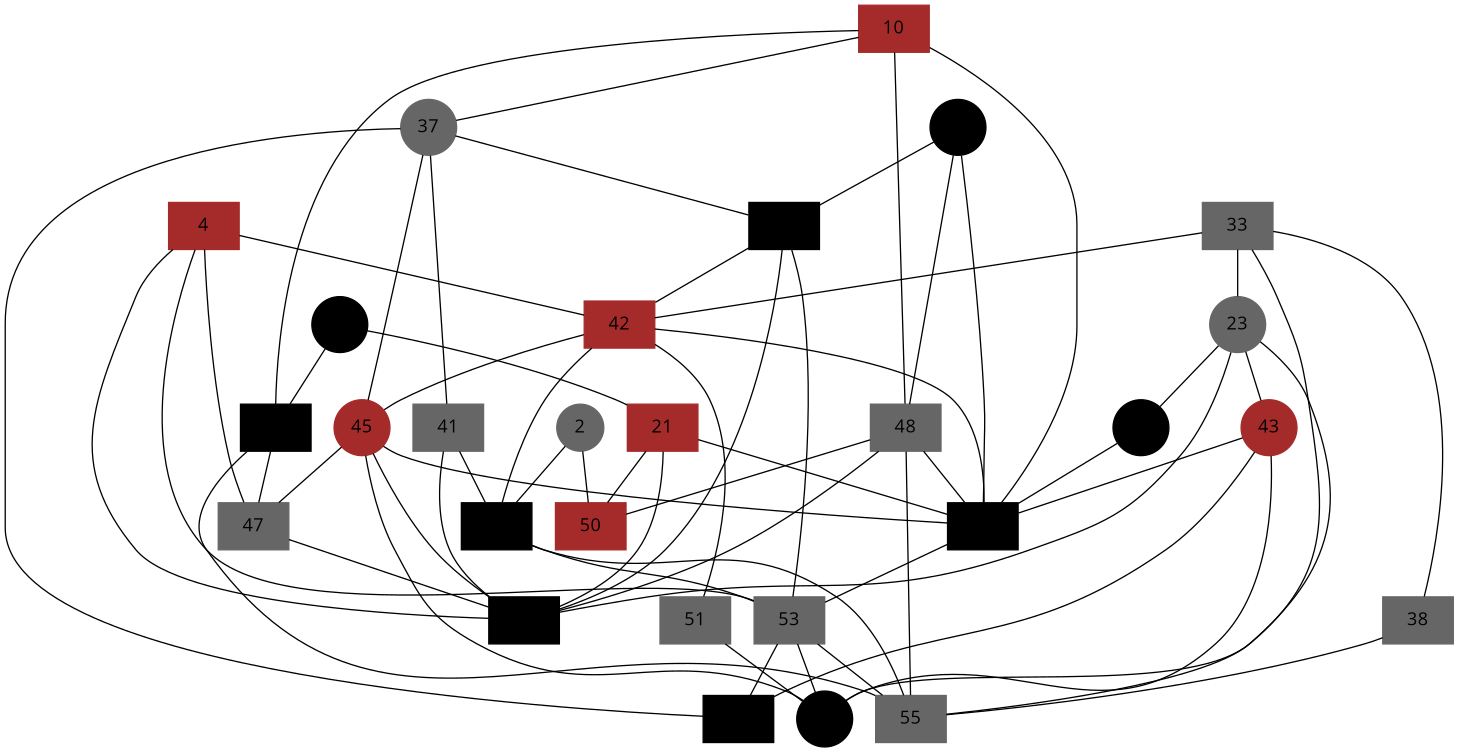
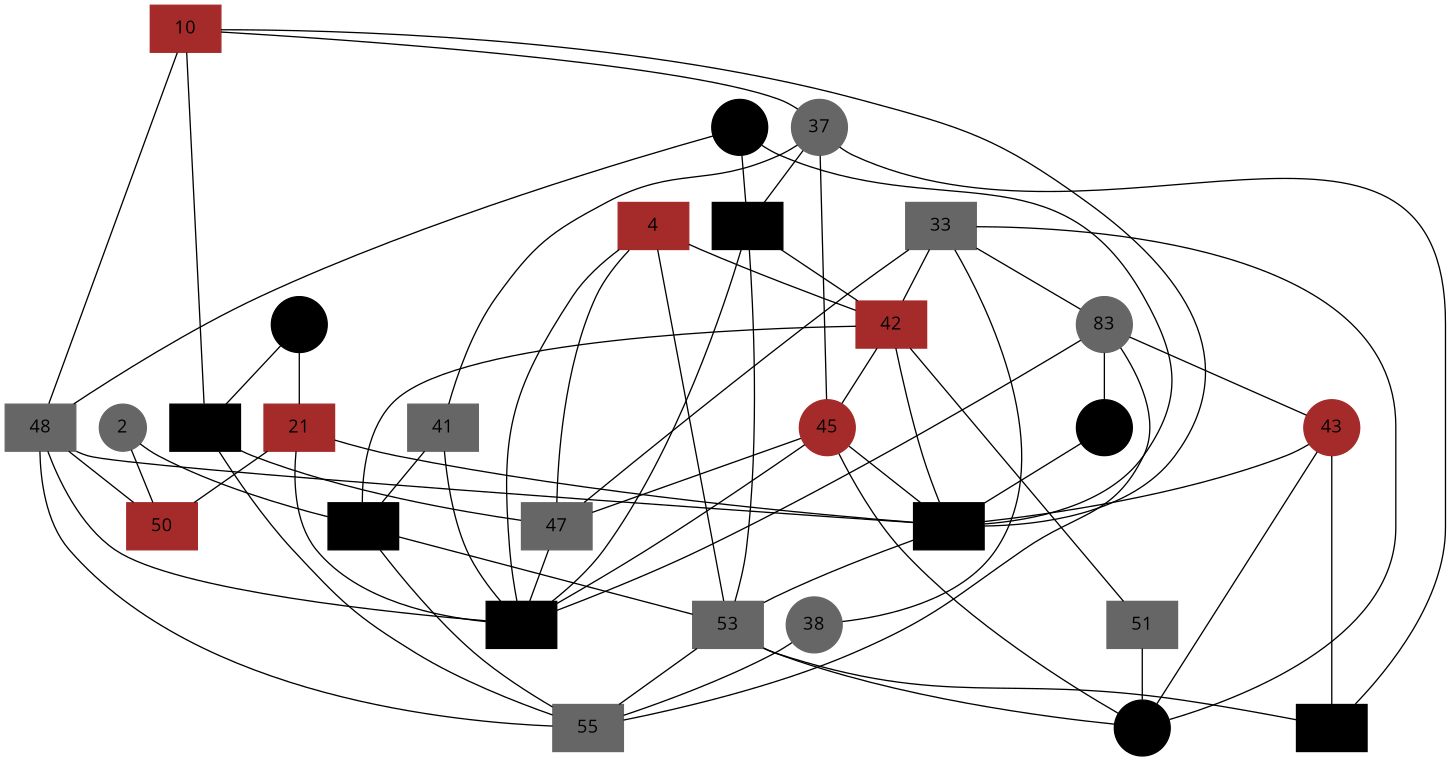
node "23": label "23" -> "83"
edge "33" -- "47": added
node "38": shape box -> circle
